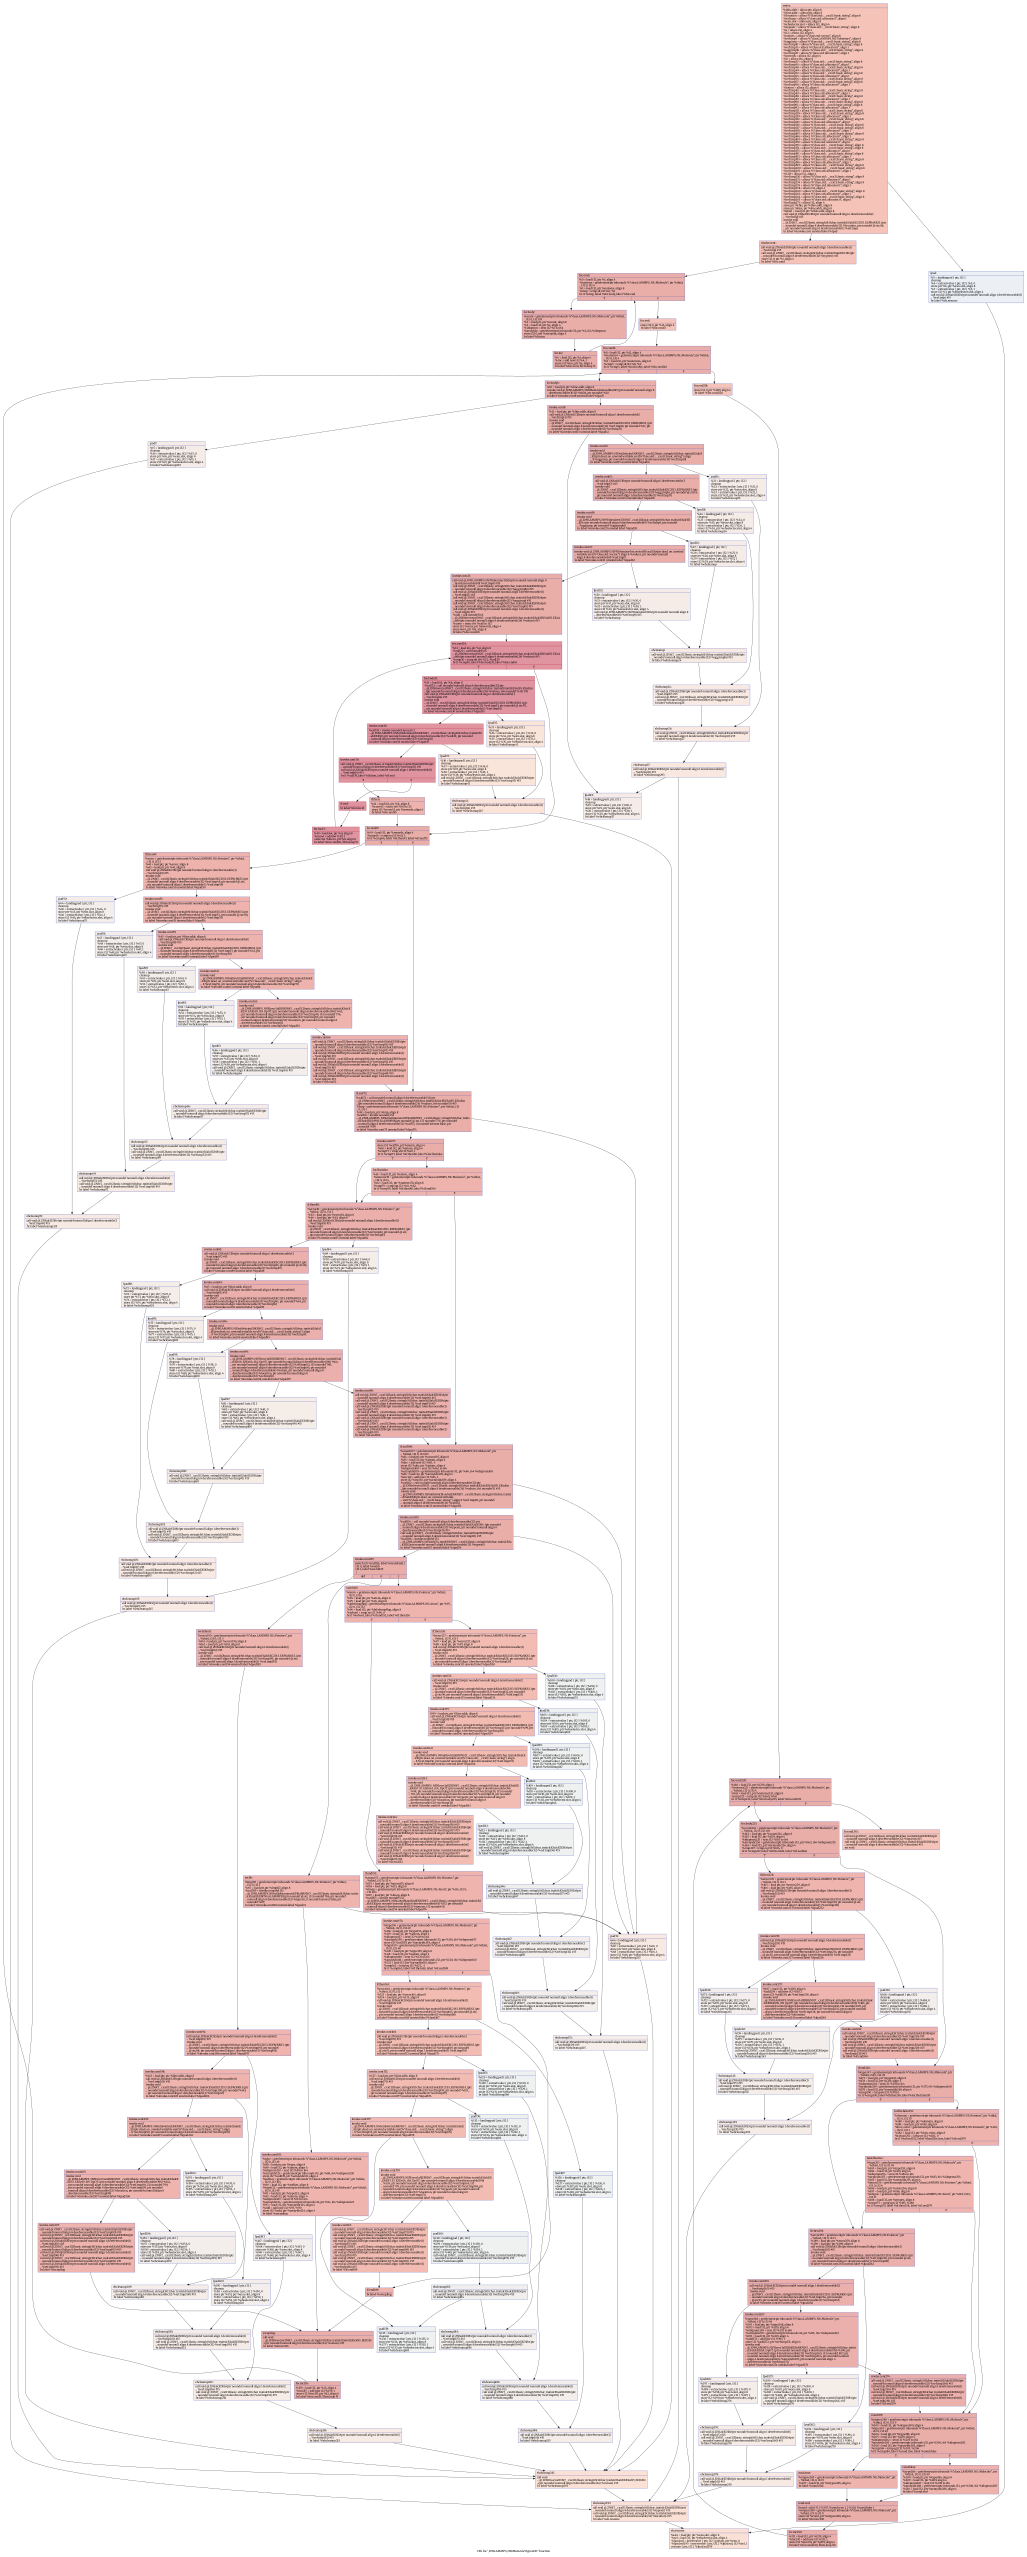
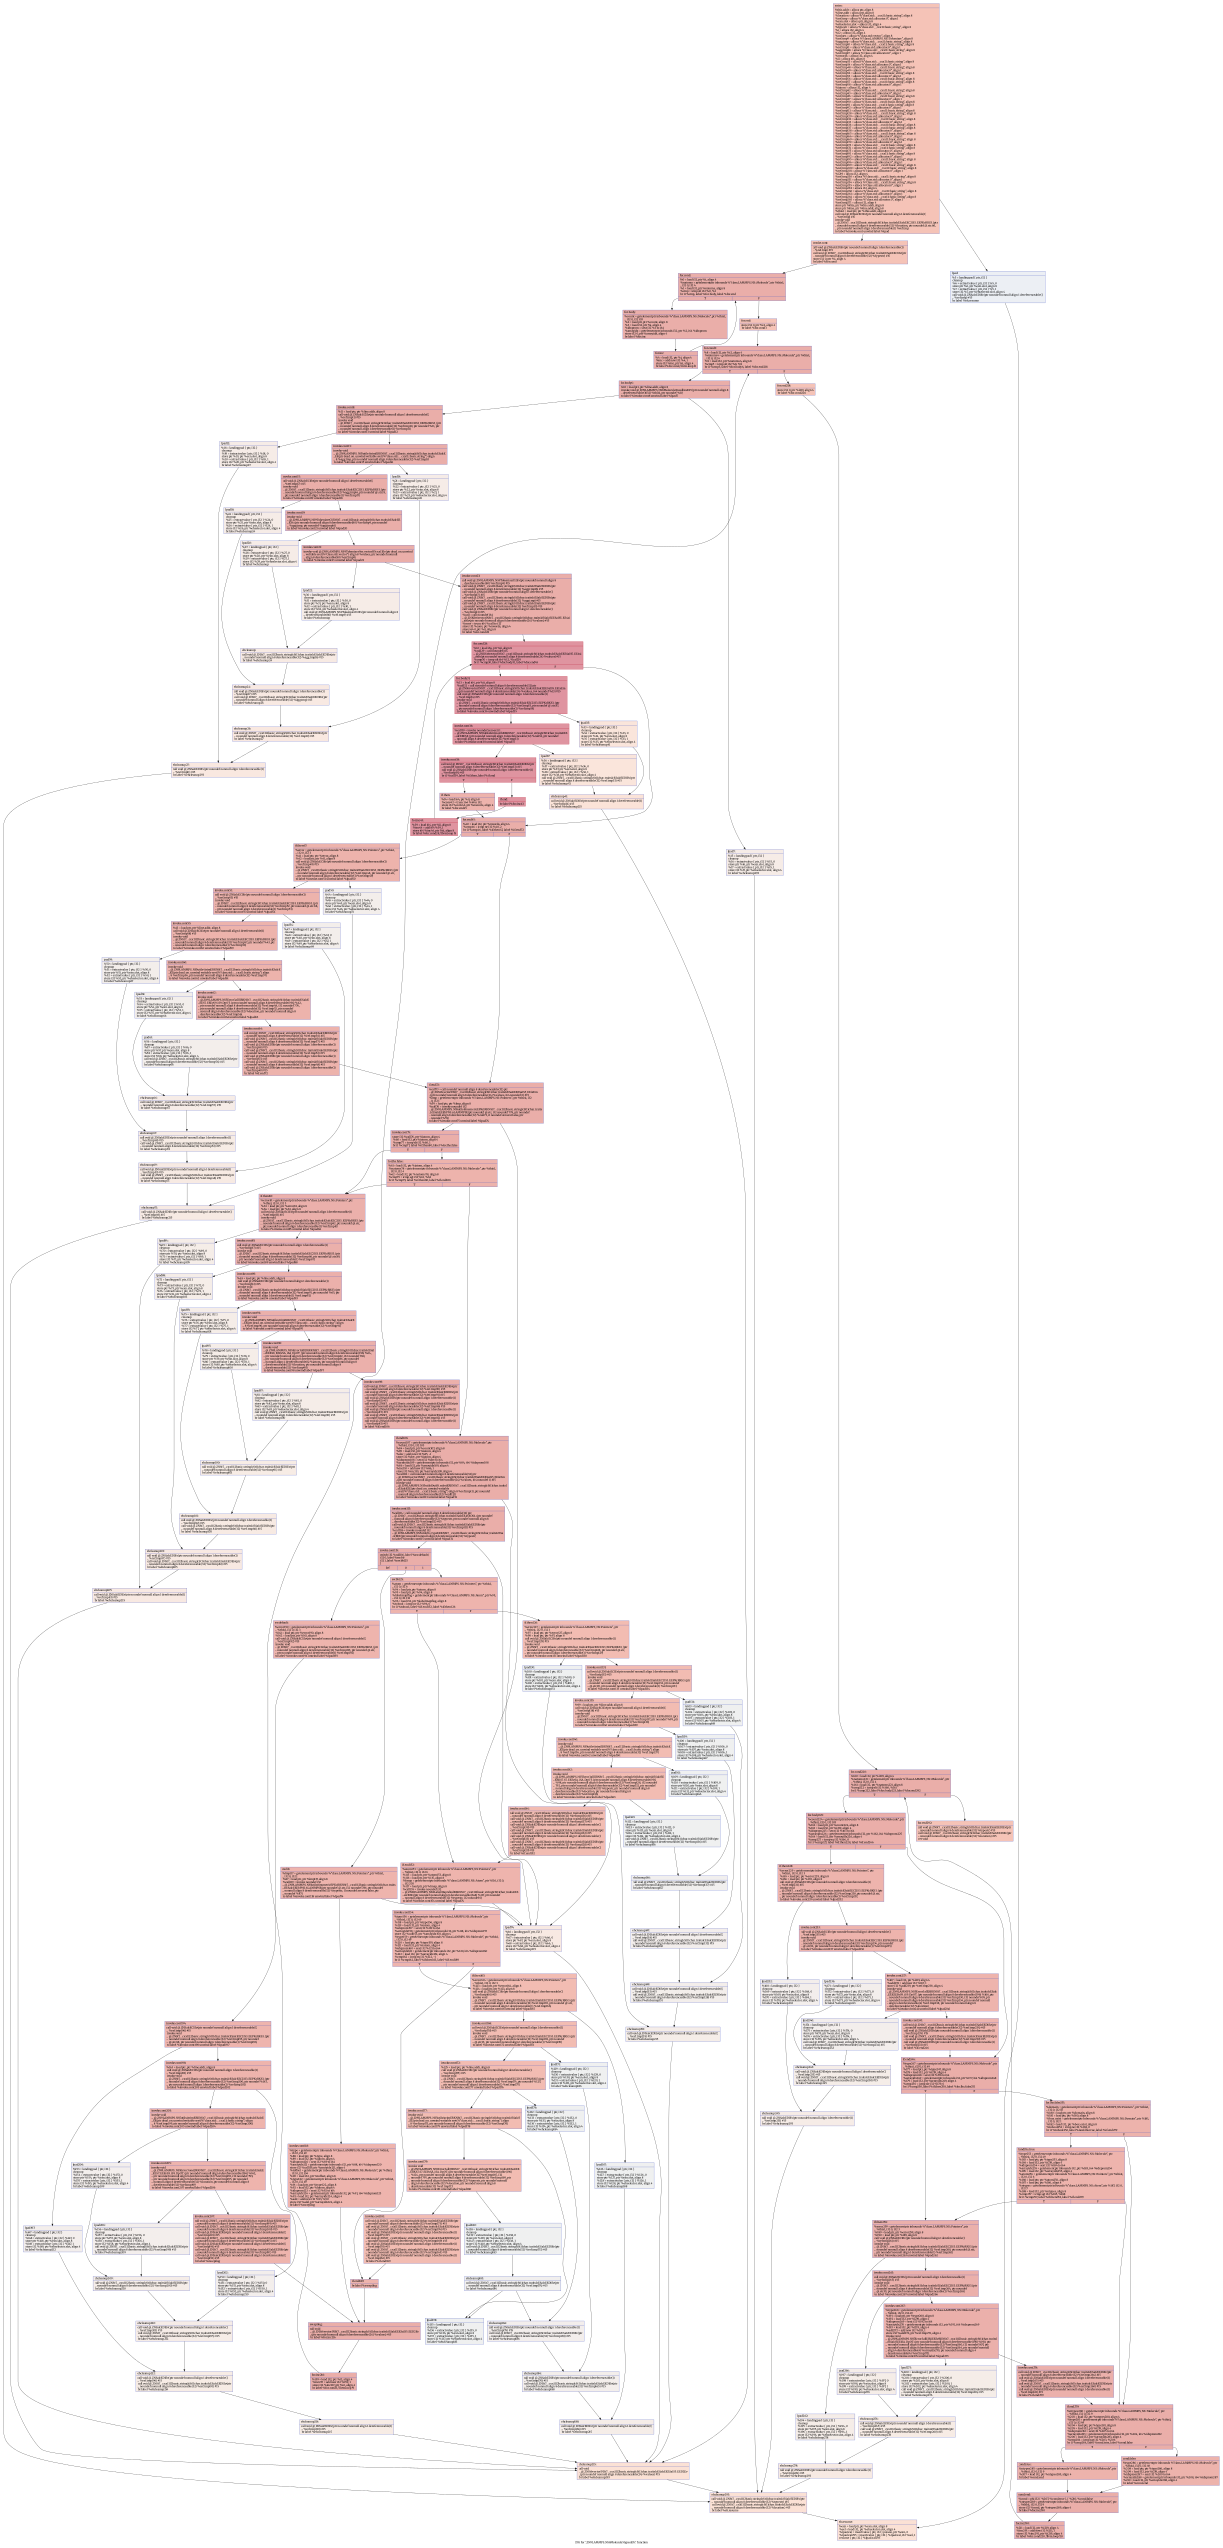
edge "ehcleanup27:" -> "lpad12:": reversed
